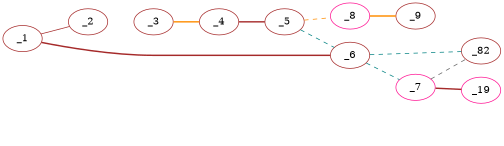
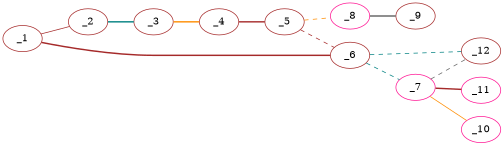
edge "_8" -- "_9": color darkorange -> gray40
edge "_2" -- "_3": added
edge "_5" -- "_6": color teal -> brown
node "_82": label "_82" -> "_12"
node "_19": label "_19" -> "_11"
node "_10": added
